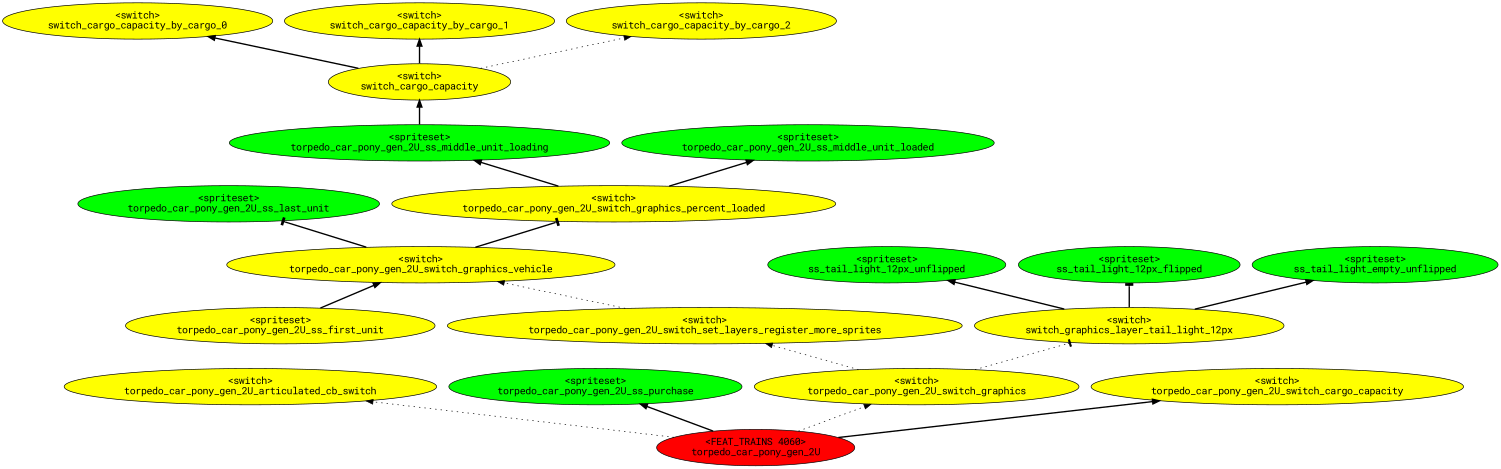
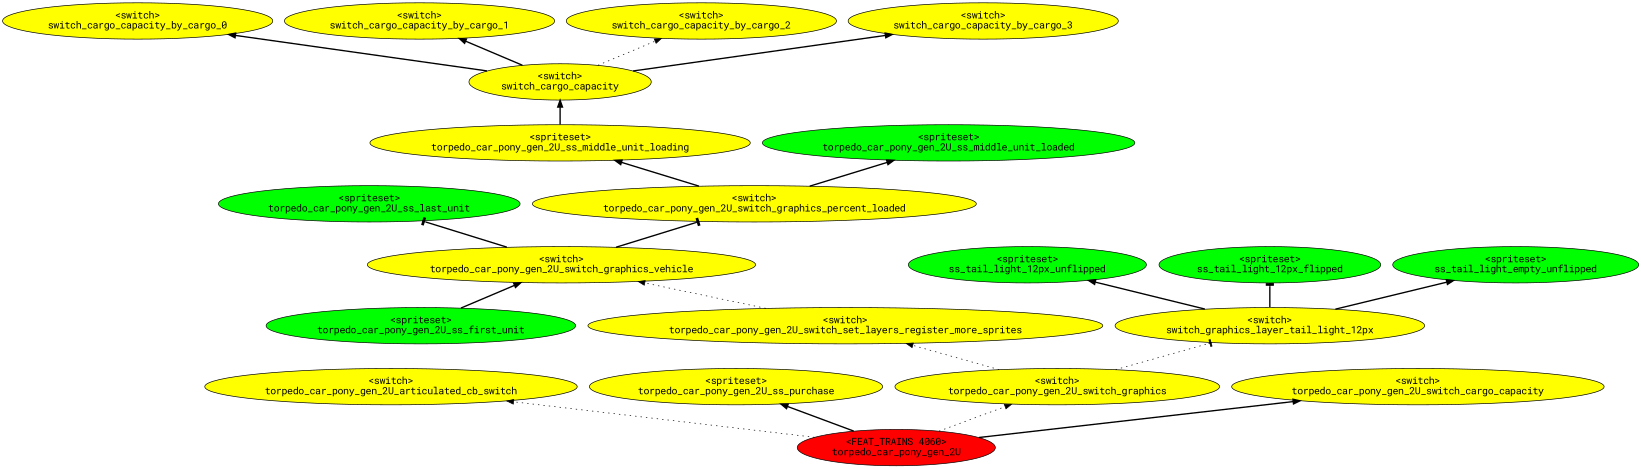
node "<switch> switch_cargo_capacity_by_cargo_3": added
node "<spriteset> torpedo_car_pony_gen_2U_ss_middle_unit_loading": fillcolor green -> yellow
node "<spriteset> torpedo_car_pony_gen_2U_ss_first_unit": fillcolor yellow -> green
node "<spriteset> torpedo_car_pony_gen_2U_ss_purchase": fillcolor green -> yellow
